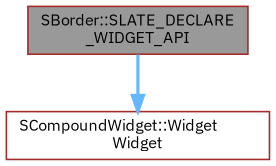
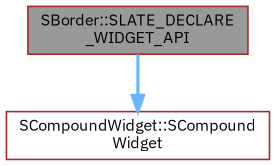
node "SCompoundWidget::Widget Widget": label "SCompoundWidget::Widget Widget" -> "SCompoundWidget::SCompound Widget"
